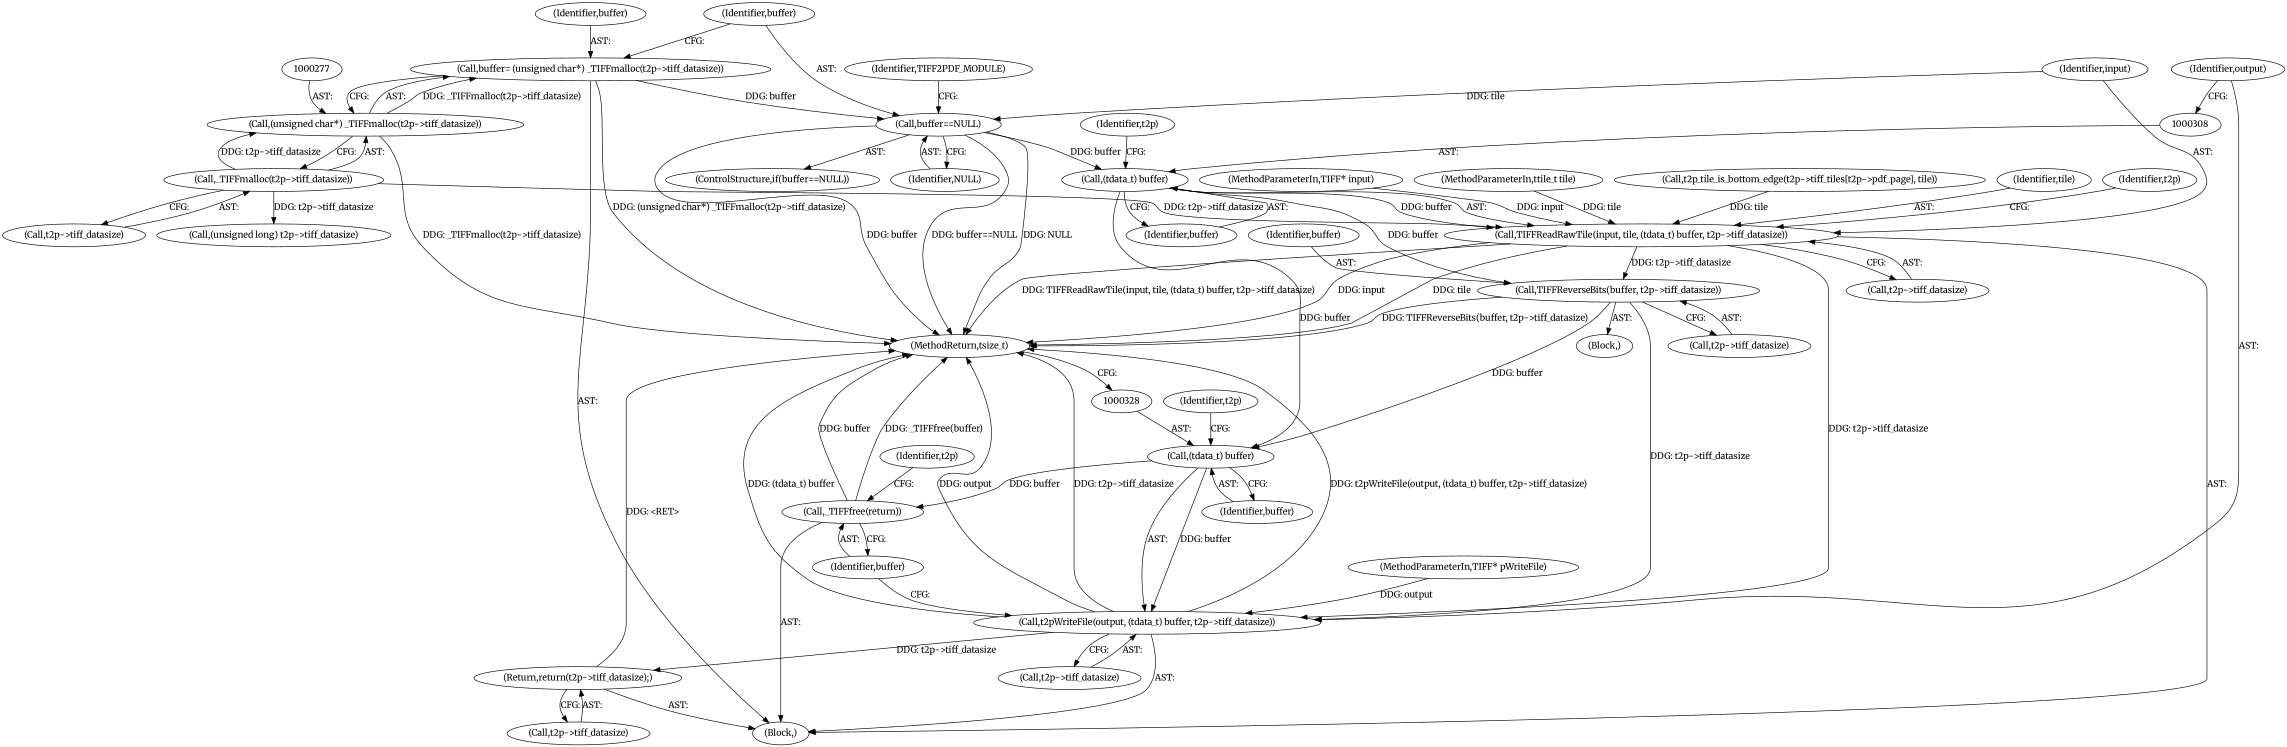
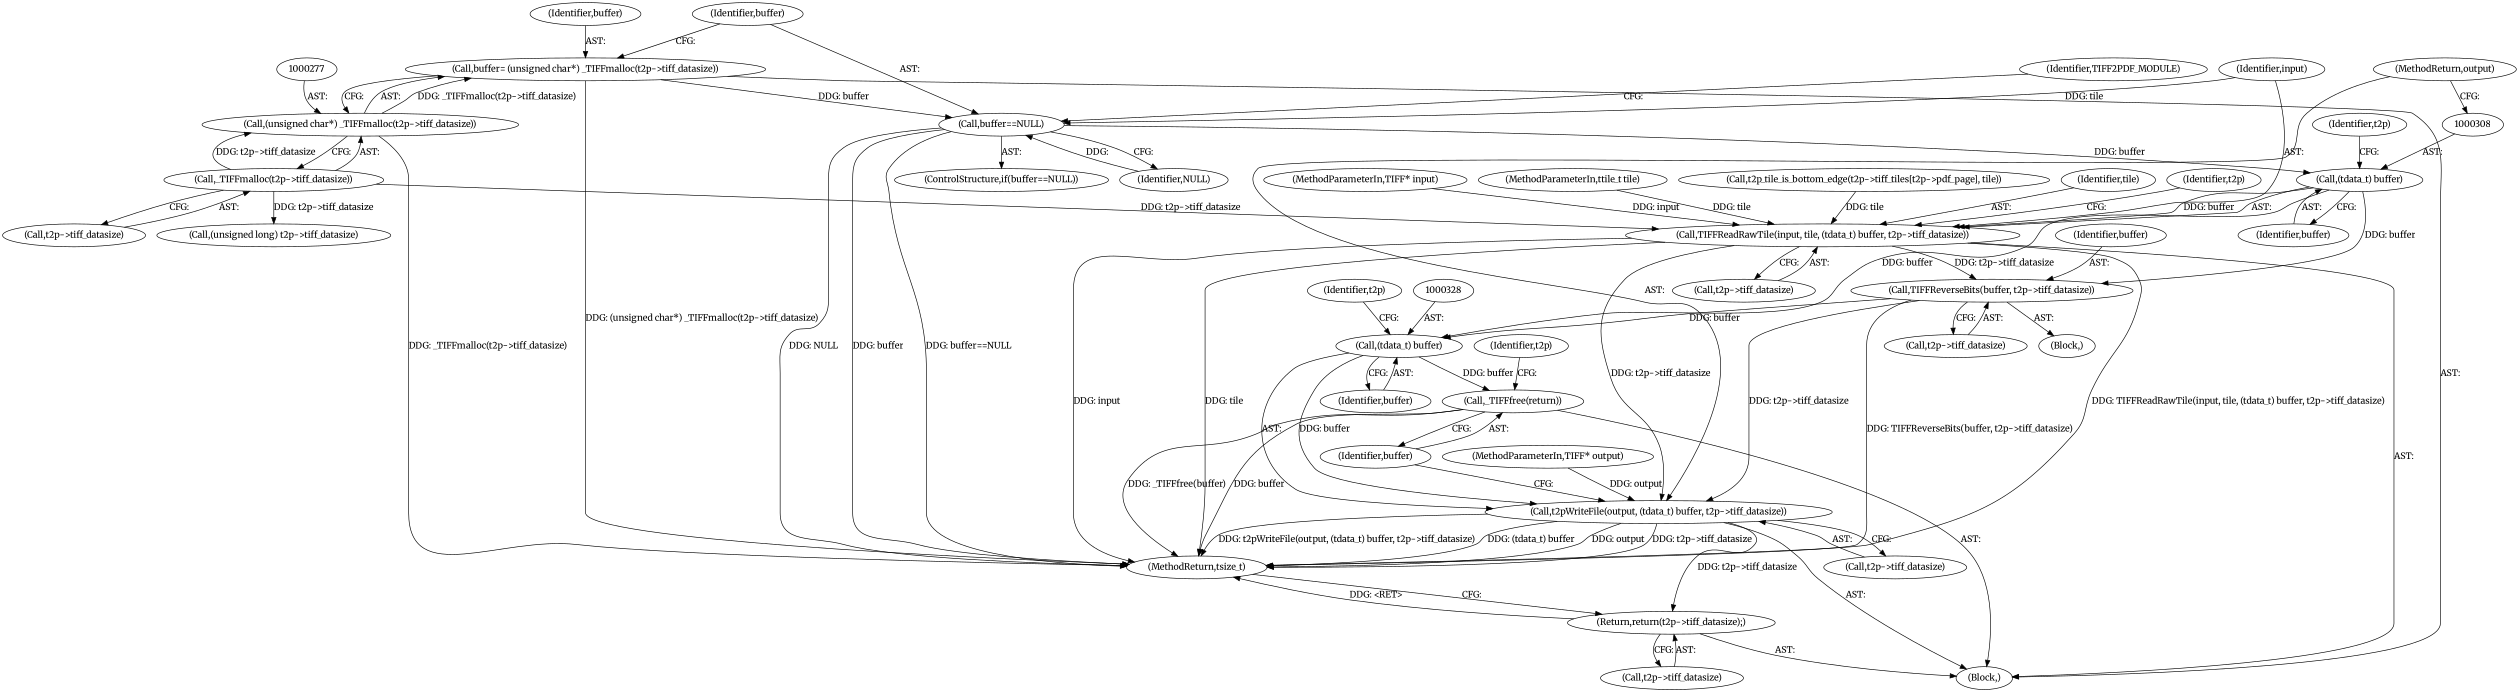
node "(Identifier,output)": label "(Identifier,output)" -> "(MethodReturn,output)"
edge "(Identifier,NULL)" -> "(Call,buffer==NULL)": label "AST: " -> "DDG: "
edge "(MethodReturn,tsize_t)" -> "1000328": now "(MethodReturn,tsize_t)" -> "(Return,return(t2p->tiff_datasize);)"
node "(MethodParameterIn,TIFF* pWriteFile)": label "(MethodParameterIn,TIFF* pWriteFile)" -> "(MethodParameterIn,TIFF* output)"
